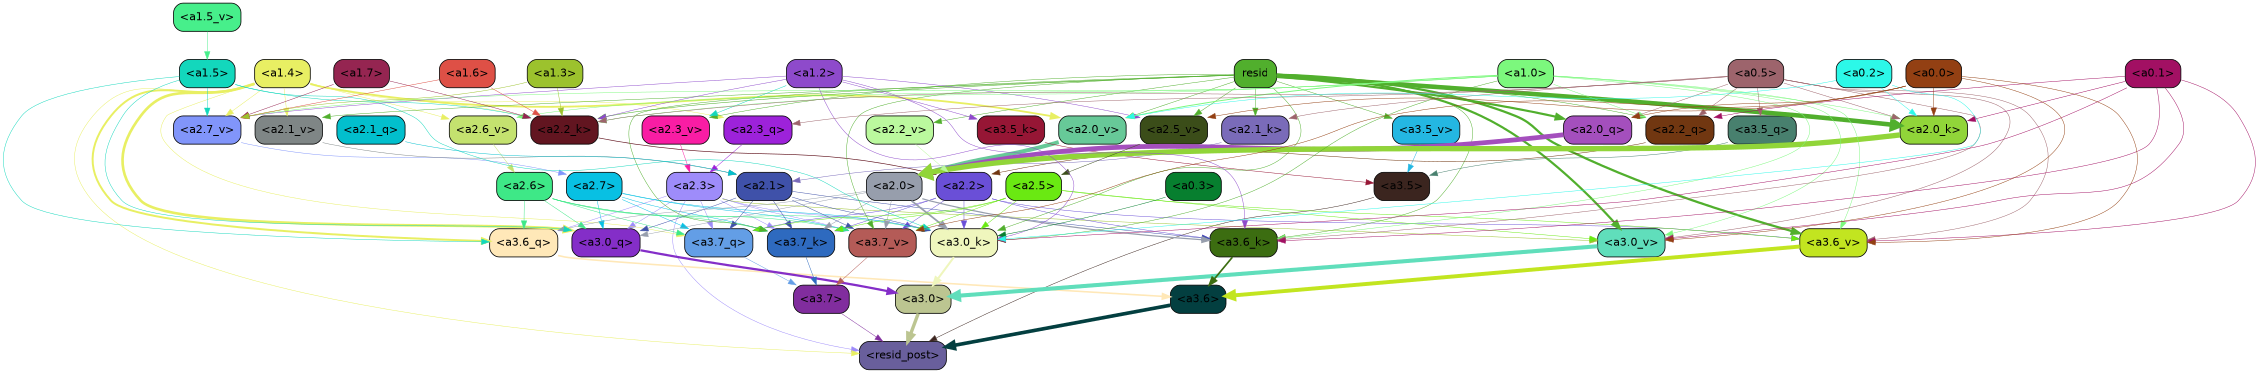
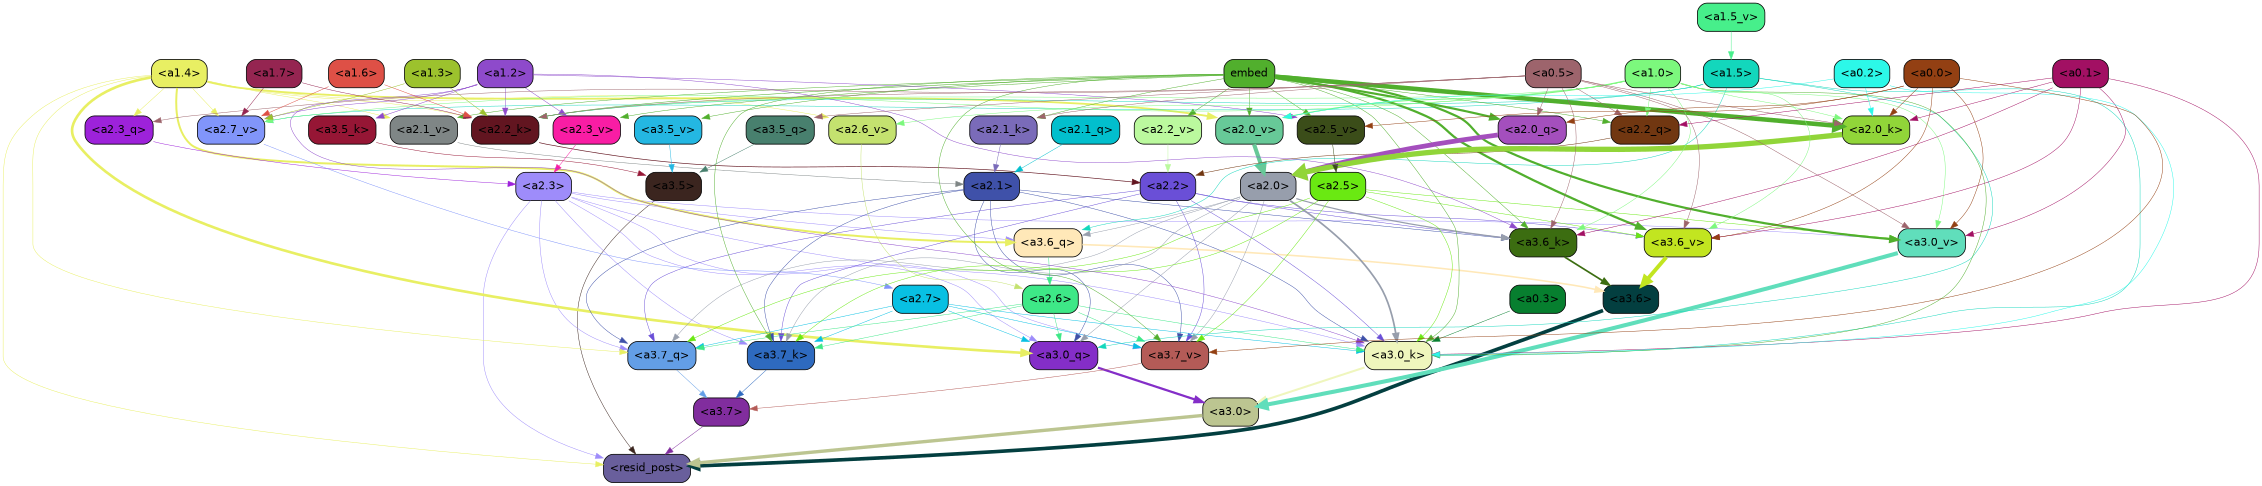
node "resid": label "resid" -> "embed"
edge "<a1.2>" -> "<a2.3_v>": color #13d7bc -> #8e4acb
edge "<a2.6>" -> "<a3.6_q>": reversed
edge "<a2.3>" -> "<a3.0_v>": color #9cc22d -> #9e8cfa
edge "<a2.0>" -> "<a3.7_q>": added
